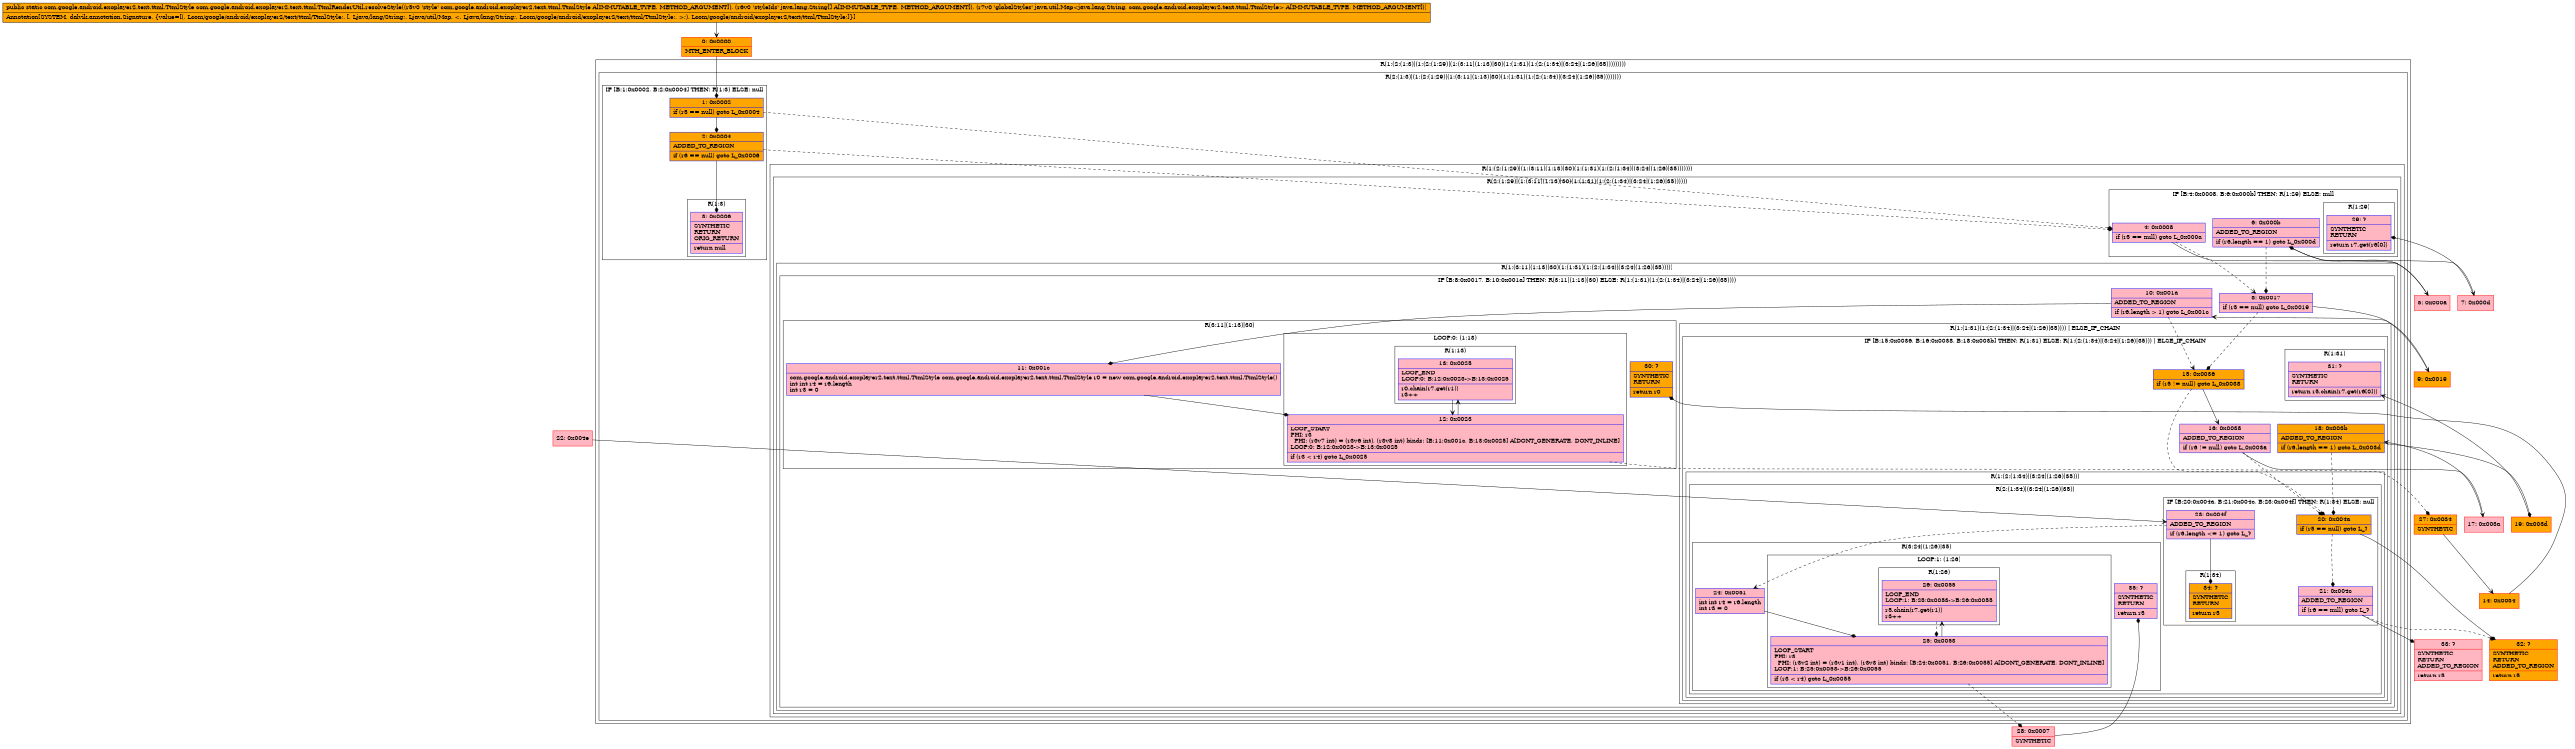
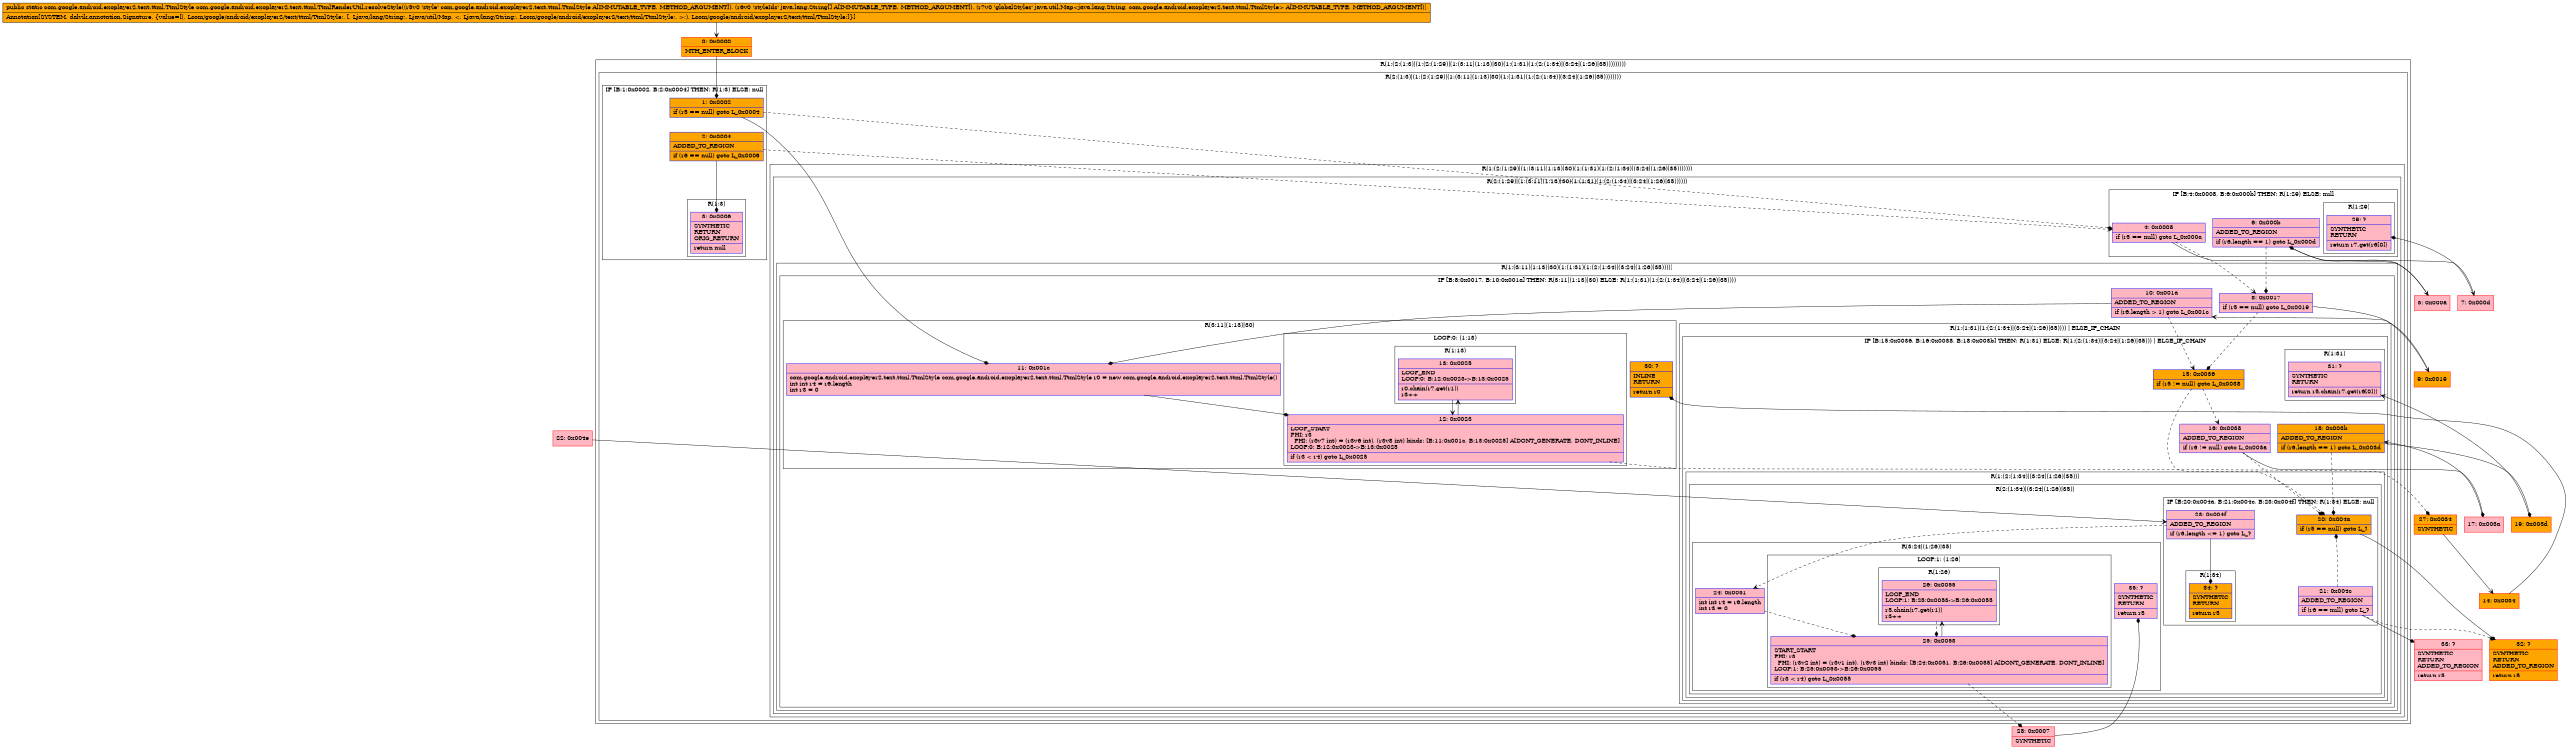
edge "1: 0x0002" -> "2: 0x0004": now "1: 0x0002" -> "11: 0x001c"
edge "2: 0x0004" -> "4: 0x0008": arrowhead diamond -> vee
node "30: ?": text "SYNTHETIC" -> "INLINE"
edge "15: 0x0036" -> "16: 0x0038": style solid -> dashed
edge "16: 0x0038" -> "17: 0x003a": arrowhead vee -> diamond
edge "20: 0x004a" -> "21: 0x004c": reversed
edge "24: 0x0051" -> "25: 0x0053": style solid -> dashed
node "25: 0x0053": text "LOOP_START" -> "START_START"
